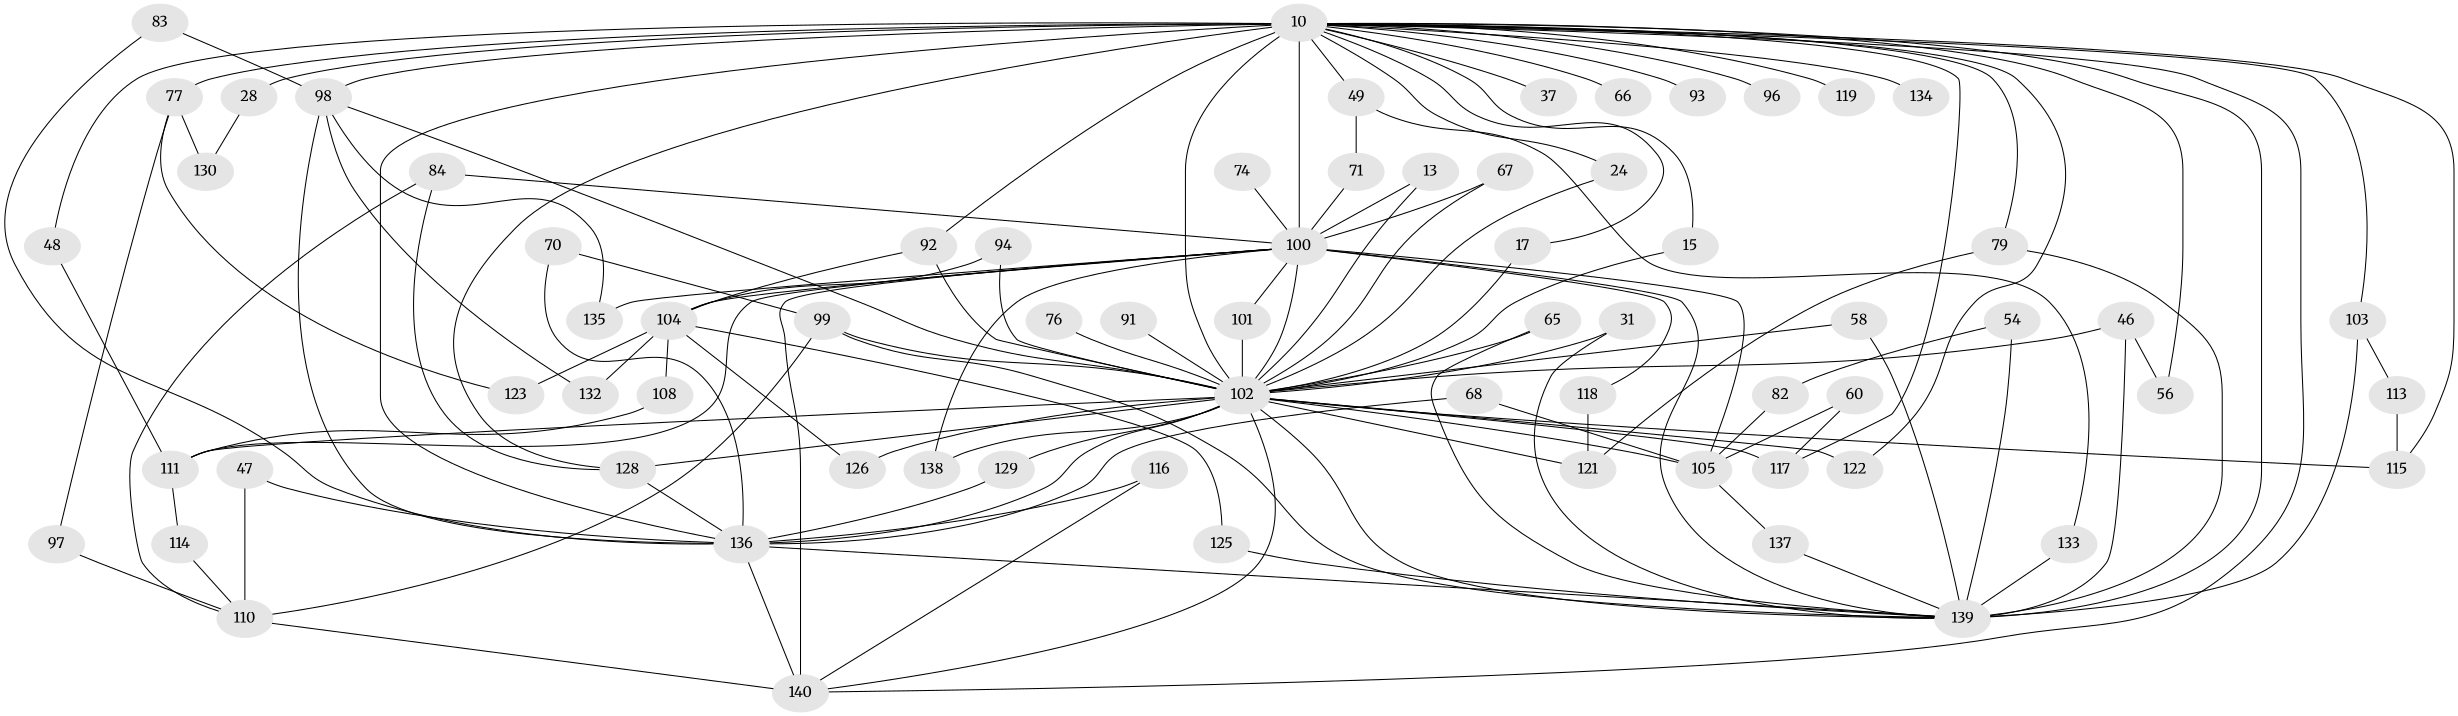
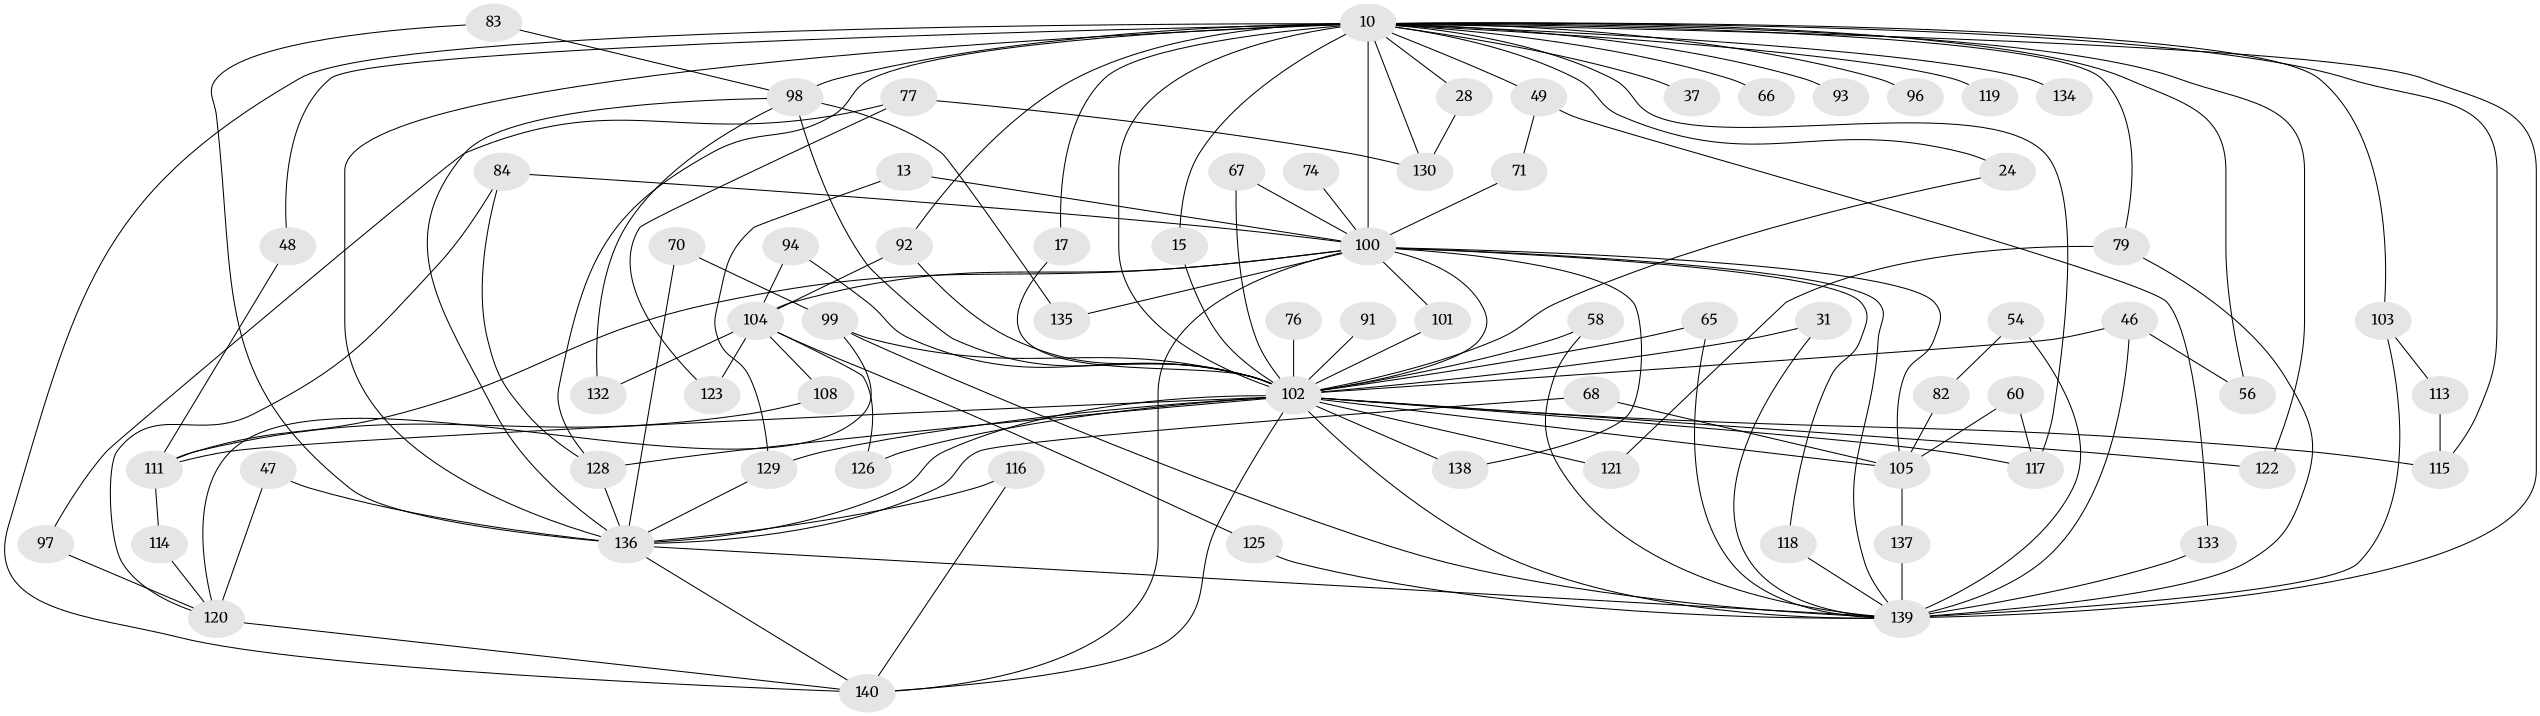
edge "10" -- "77": now "10" -- "130"
edge "13" -- "102": now "13" -- "129"
edge "118" -- "121": now "118" -- "139"
node "110": label "110" -> "120"
